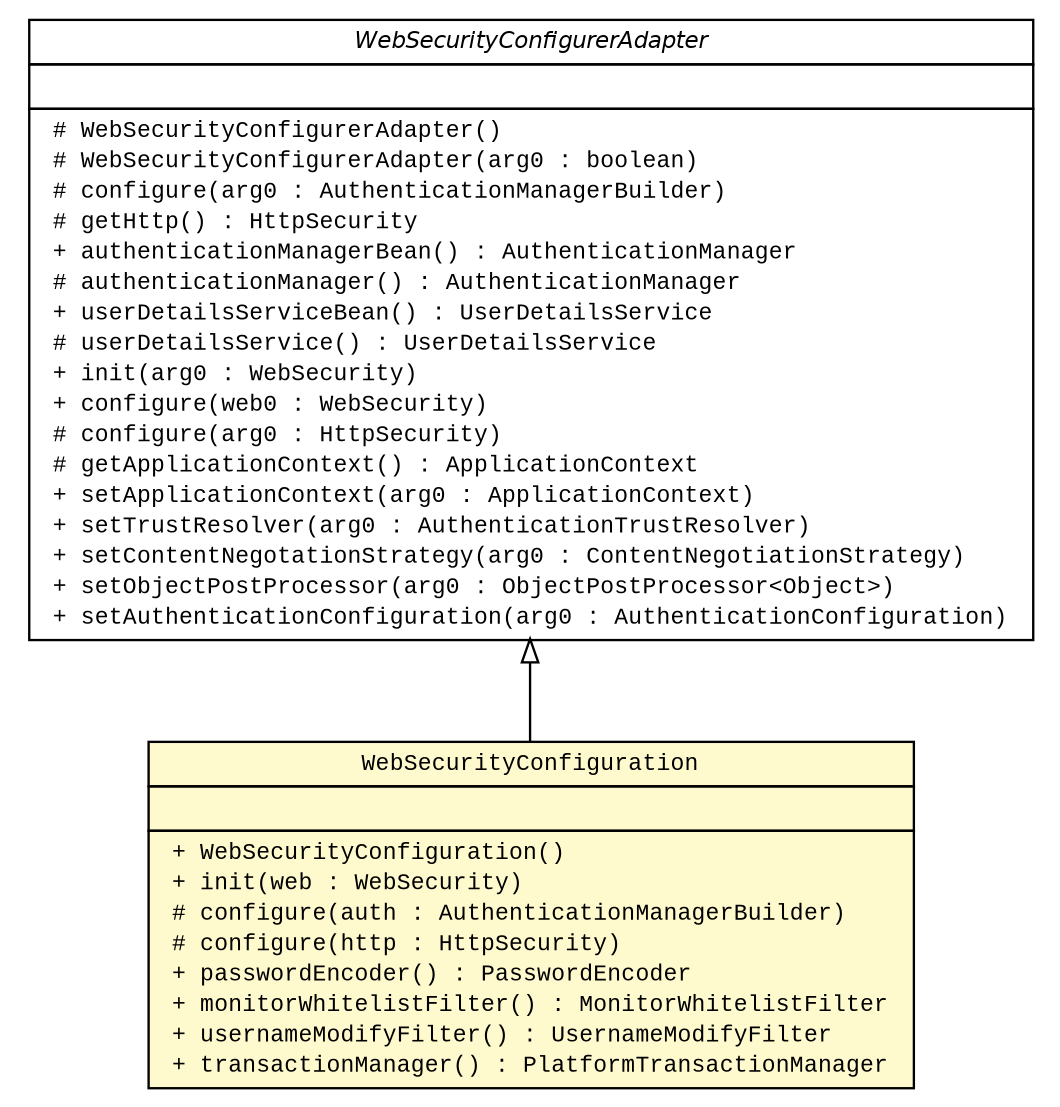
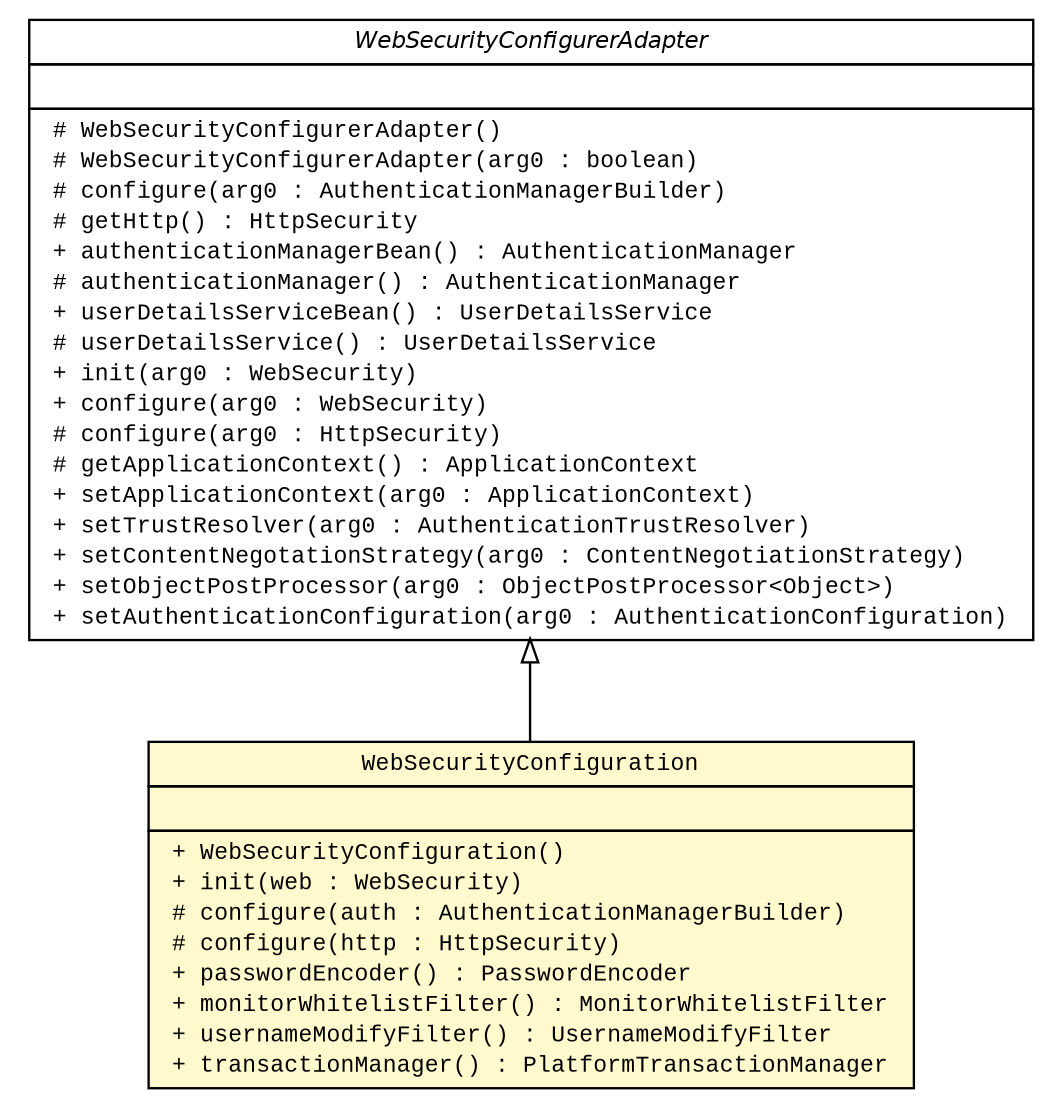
node "WebSecurityConfigurerAdapter": text "+ configure(web0 : WebSecurity)" -> "+ configure(arg0 : WebSecurity)"
